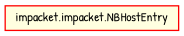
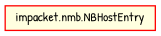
node "impacket.impacket.NBHostEntry": label "impacket.impacket.NBHostEntry" -> "impacket.nmb.NBHostEntry"
